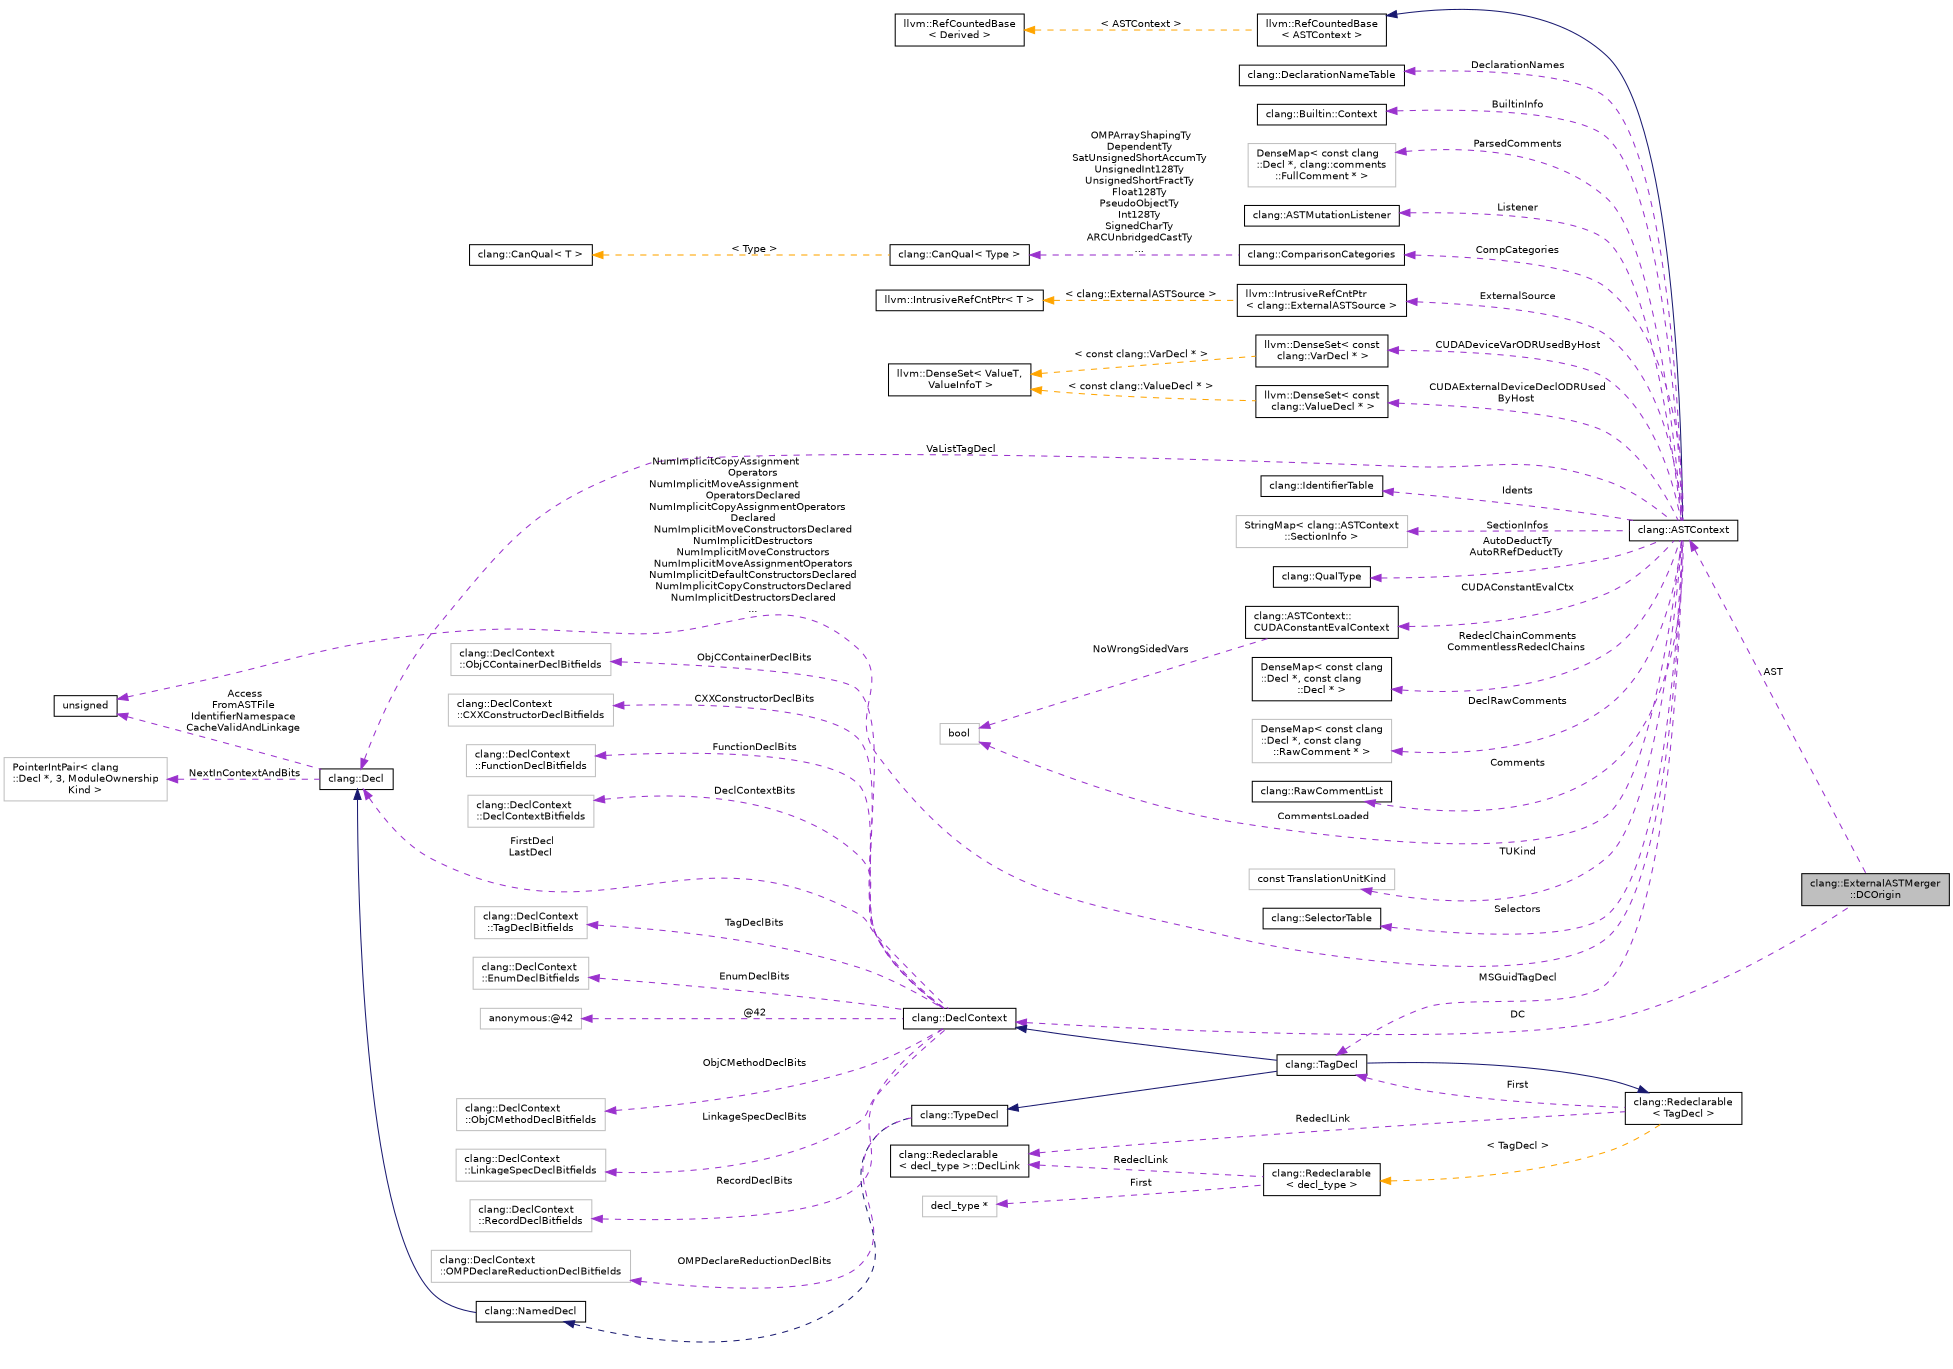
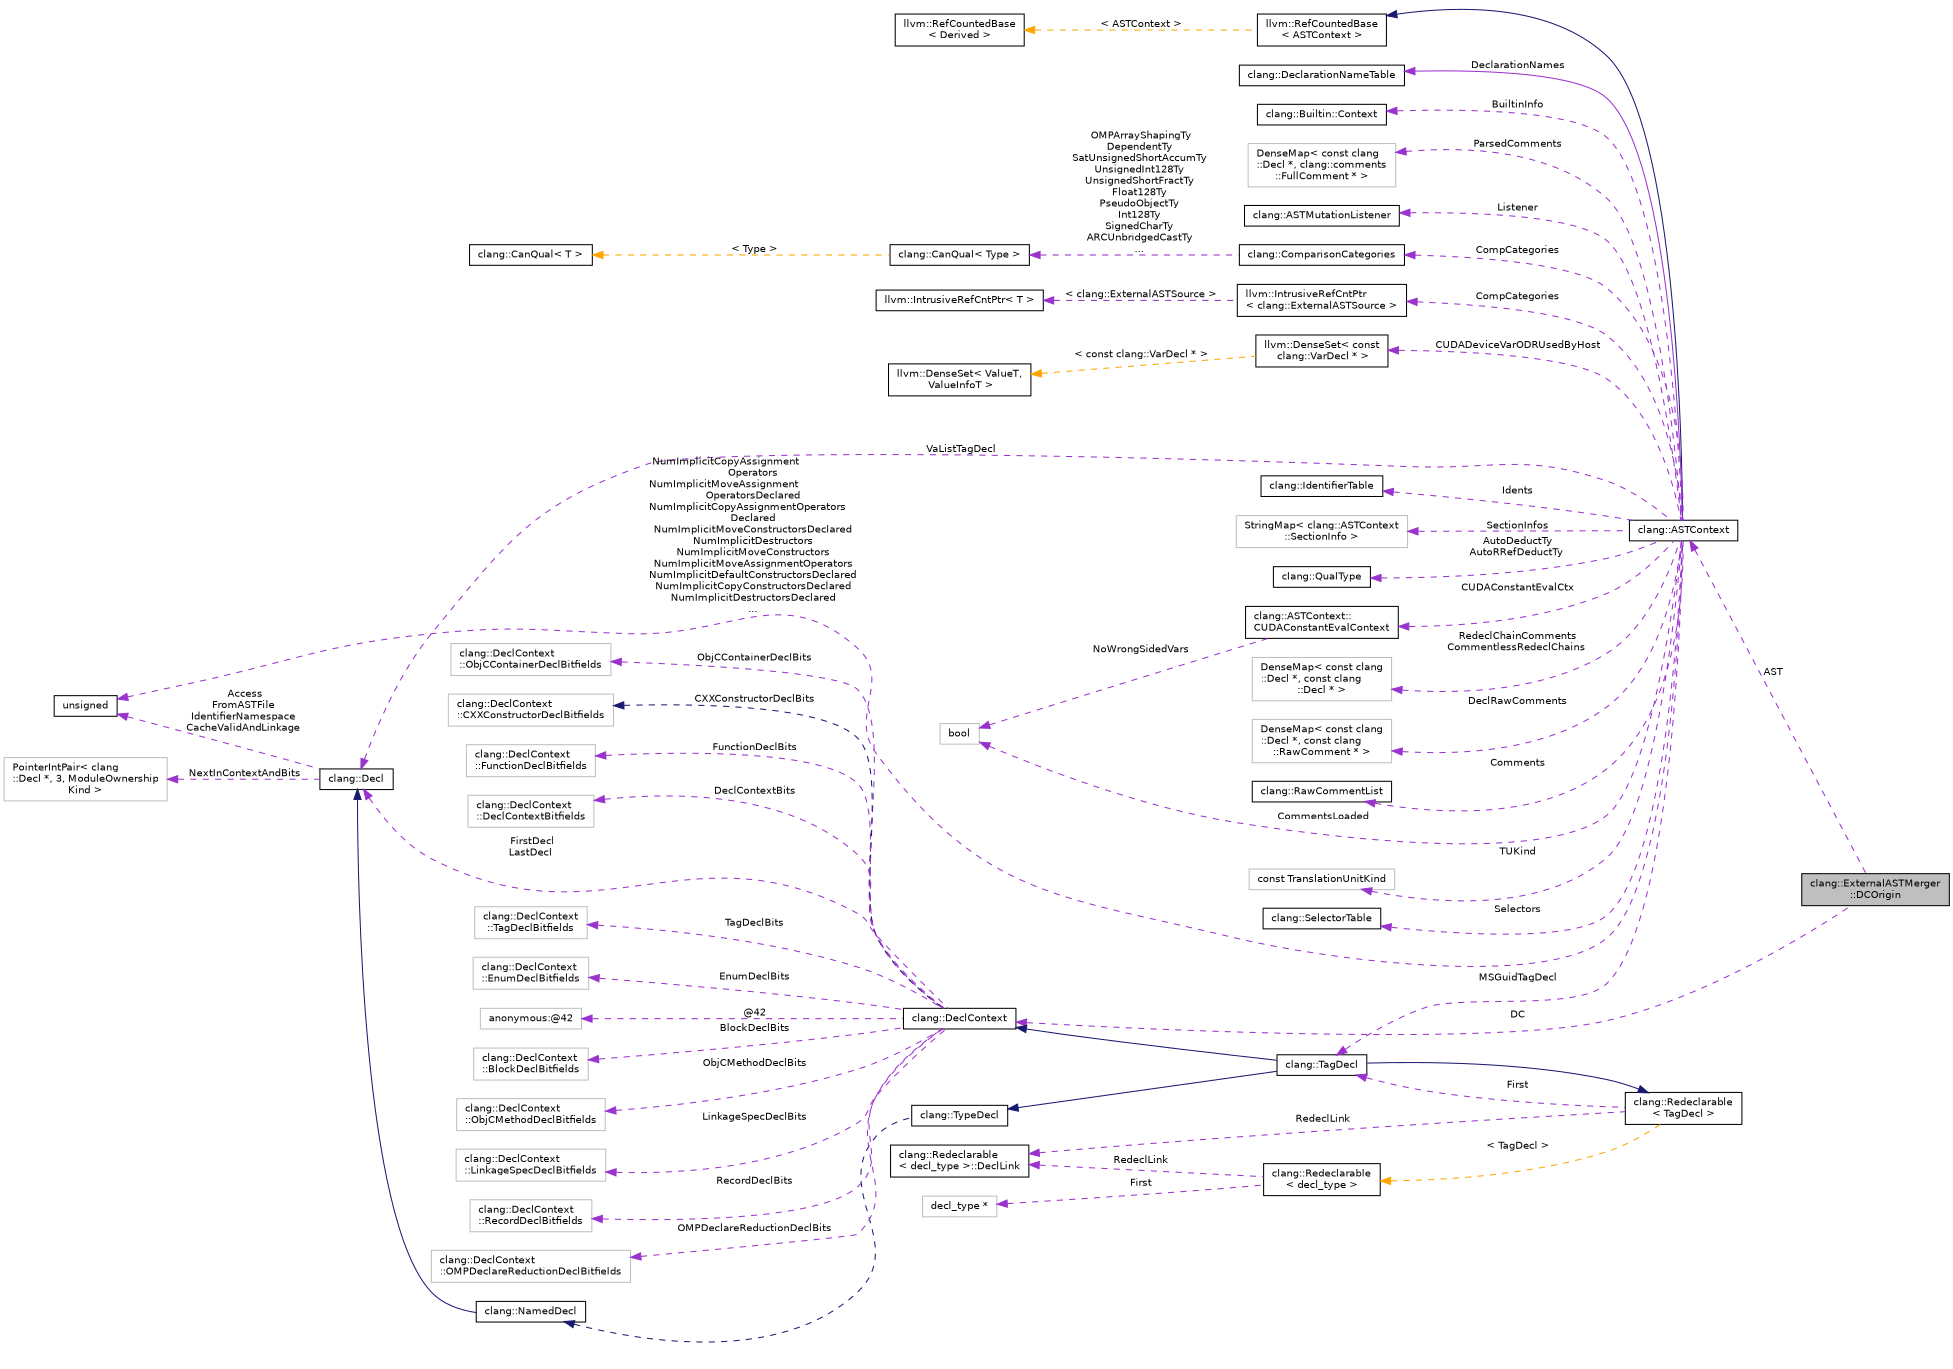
edge "clang::ASTContext" -> "clang::DeclarationNameTable": style dashed -> solid
edge "clang::ASTContext" -> "llvm::IntrusiveRefCntPtr < clang::ExternalASTSource >": label " ExternalSource" -> " CompCategories"
edge "llvm::IntrusiveRefCntPtr < clang::ExternalASTSource >" -> "llvm::IntrusiveRefCntPtr< T >": color orange -> darkorchid3
node "llvm::DenseSet< const clang::ValueDecl * >": removed
node "DenseMap< const clang ::Decl *, const clang ::Decl * >": color black -> grey75
edge "clang::DeclContext" -> "clang::DeclContext ::CXXConstructorDeclBitfields": color darkorchid3 -> midnightblue
node "clang::DeclContext ::BlockDeclBitfields": added
edge "clang::TypeDecl" -> "clang::DeclContext ::OMPDeclareReductionDeclBitfields": now "clang::DeclContext" -> "clang::DeclContext ::OMPDeclareReductionDeclBitfields"
